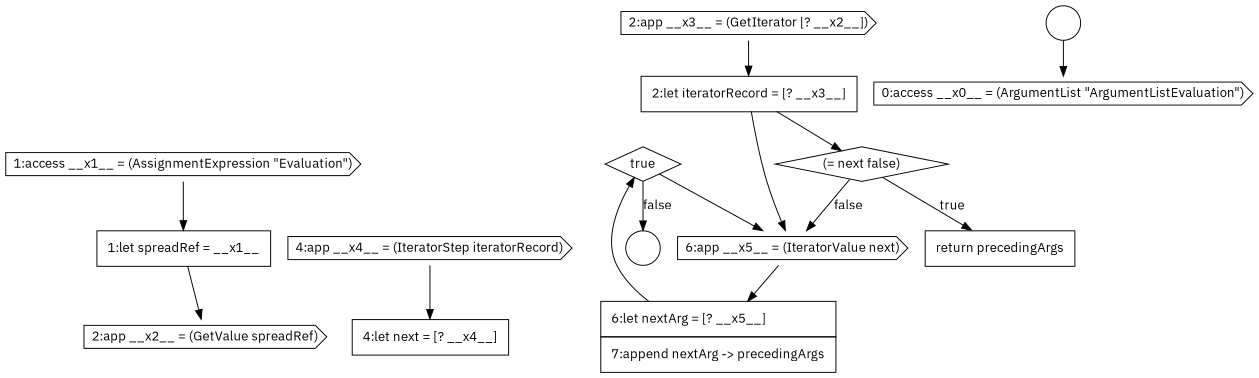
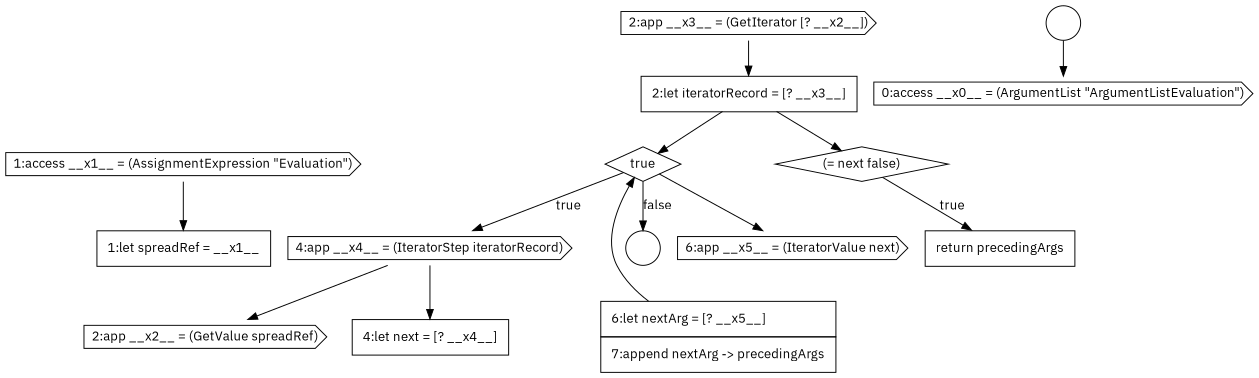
edge "2:let iteratorRecord = [? __x3__]" -> "6:app __x5__ = (IteratorValue next)": now "2:let iteratorRecord = [? __x3__]" -> "true"
edge "true" -> "4:app __x4__ = (IteratorStep iteratorRecord)": added, label "true"
edge "(= next false)" -> "6:app __x5__ = (IteratorValue next)": removed, label "false"
edge "6:app __x5__ = (IteratorValue next)" -> "6:let nextArg = [? __x5__]": removed
edge "1:let spreadRef = __x1__" -> "2:app __x2__ = (GetValue spreadRef)": now "4:app __x4__ = (IteratorStep iteratorRecord)" -> "2:app __x2__ = (GetValue spreadRef)"
